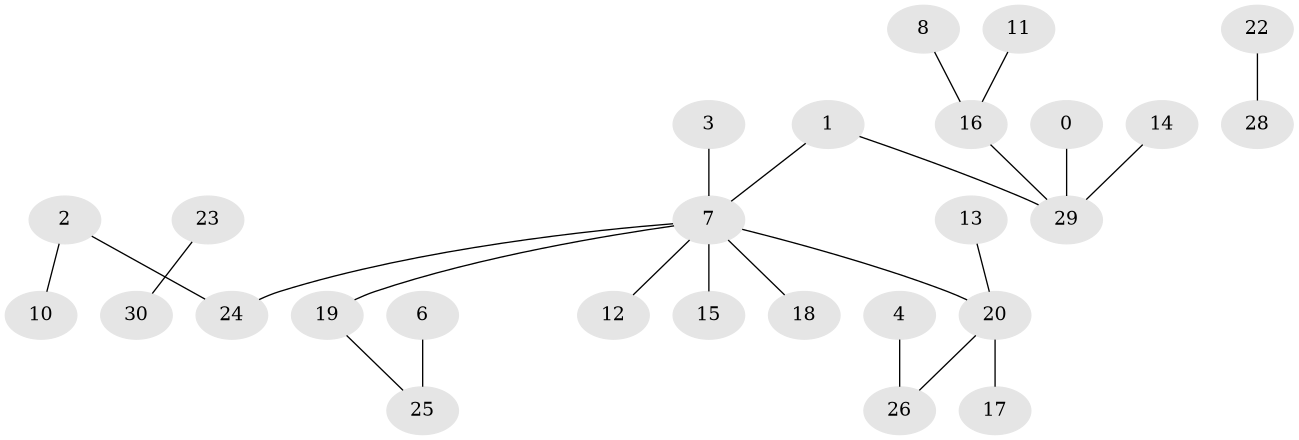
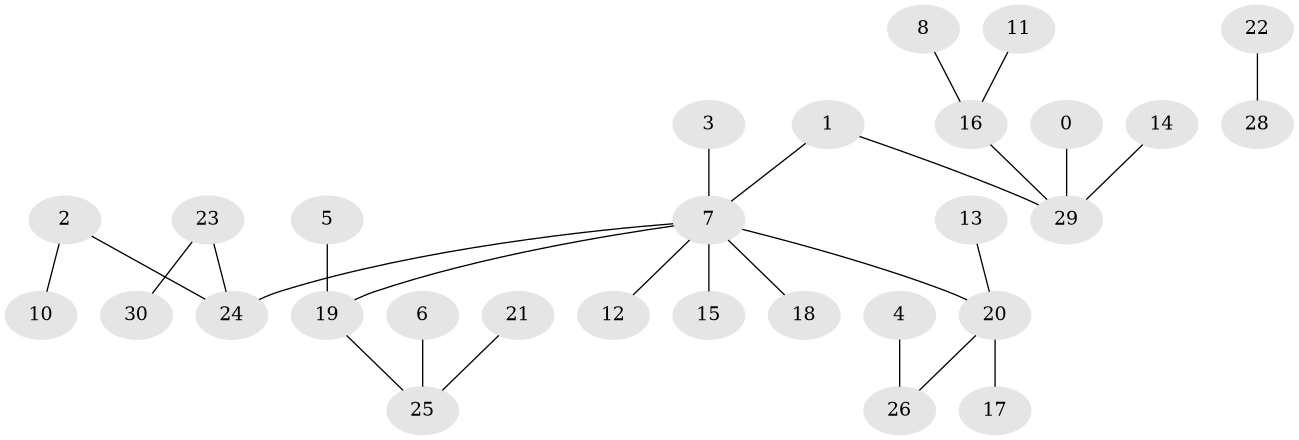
node "5": added
edge "23" -- "24": added
node "21": added
